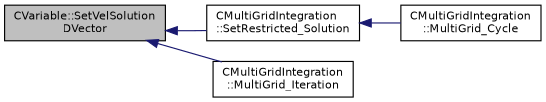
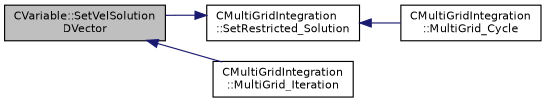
edge "CMultiGridIntegration ::SetRestricted_Solution" -> "CVariable::SetVelSolution DVector": reversed
